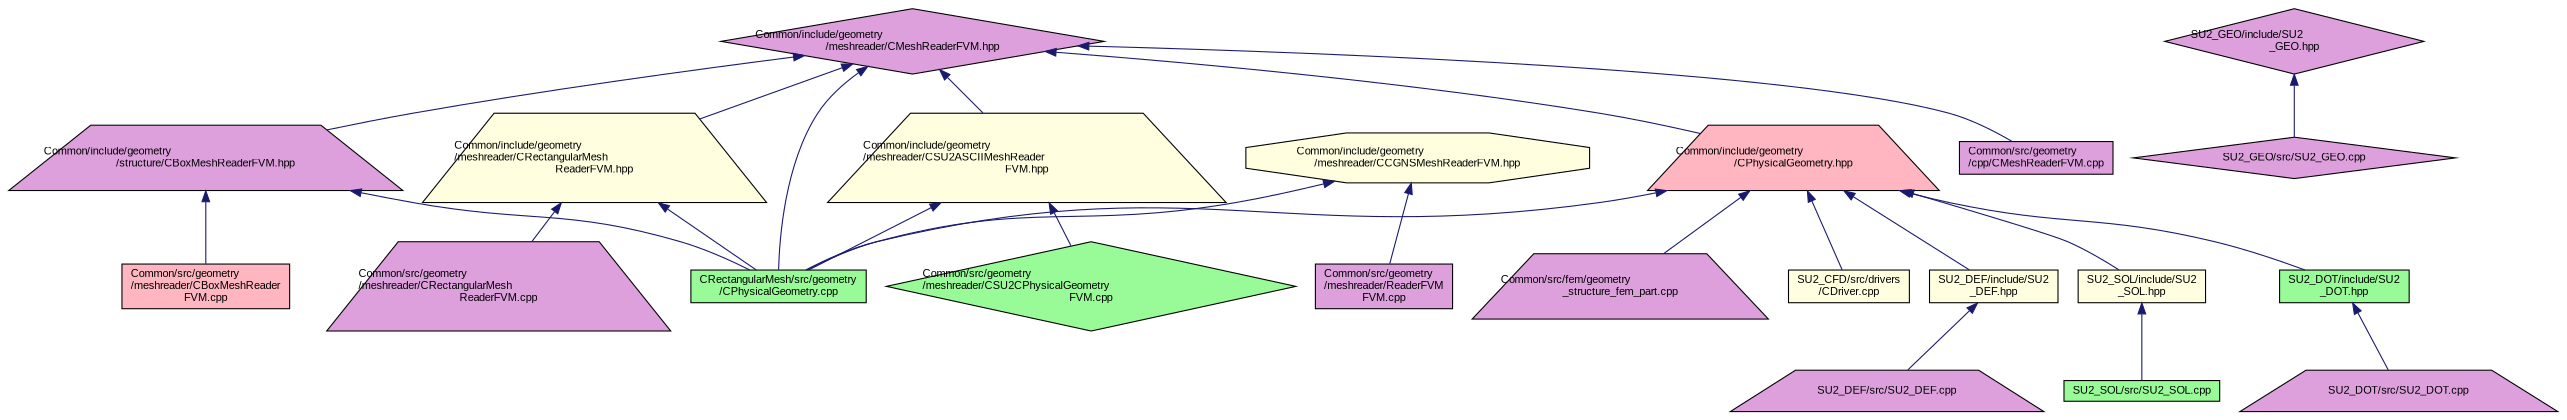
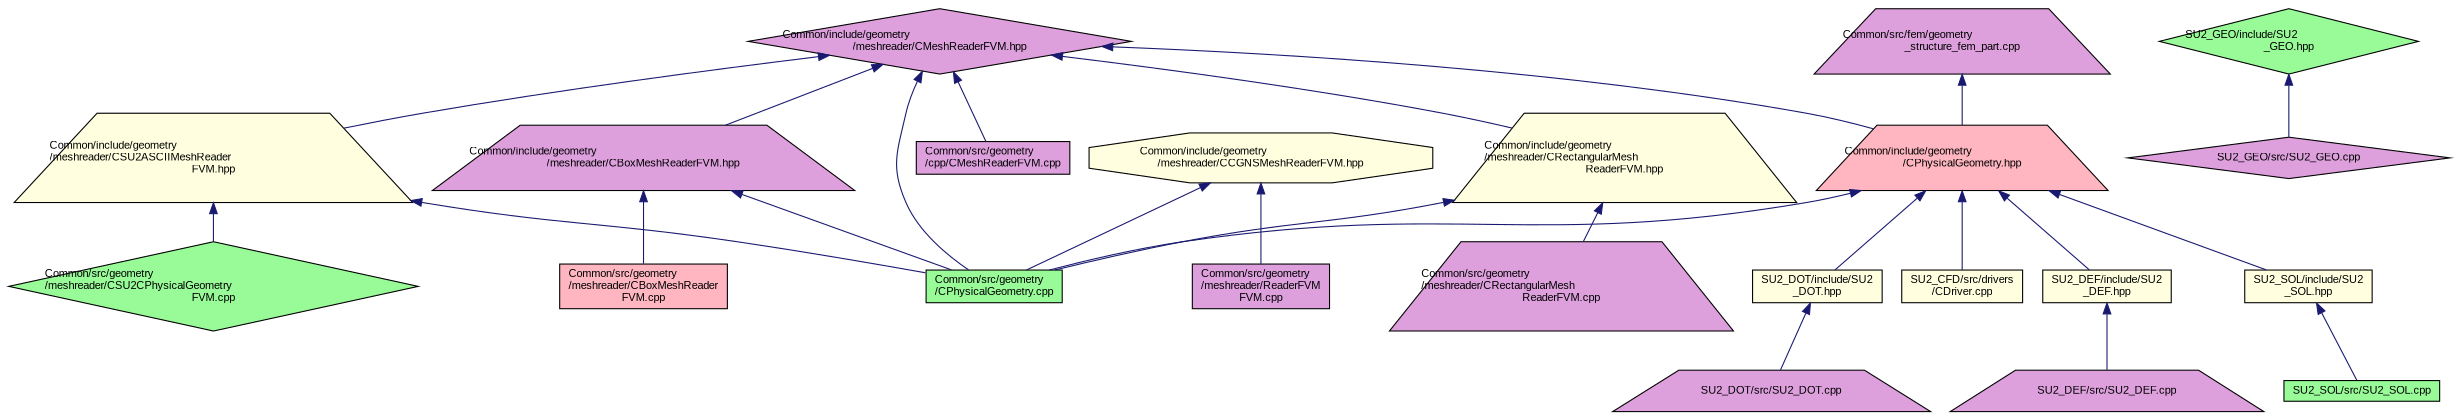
node "SU2_GEO/include/SU2 _GEO.hpp": fillcolor plum -> palegreen
node "Common/include/geometry /structure/CBoxMeshReaderFVM.hpp": label "Common/include/geometry /structure/CBoxMeshReaderFVM.hpp" -> "Common/include/geometry /meshreader/CBoxMeshReaderFVM.hpp"
edge "Common/src/fem/geometry _structure_fem_part.cpp" -> "Common/include/geometry /CPhysicalGeometry.hpp": reversed
node "CRectangularMesh/src/geometry /CPhysicalGeometry.cpp": label "CRectangularMesh/src/geometry /CPhysicalGeometry.cpp" -> "Common/src/geometry /CPhysicalGeometry.cpp"
node "SU2_DOT/include/SU2 _DOT.hpp": fillcolor palegreen -> lightyellow
